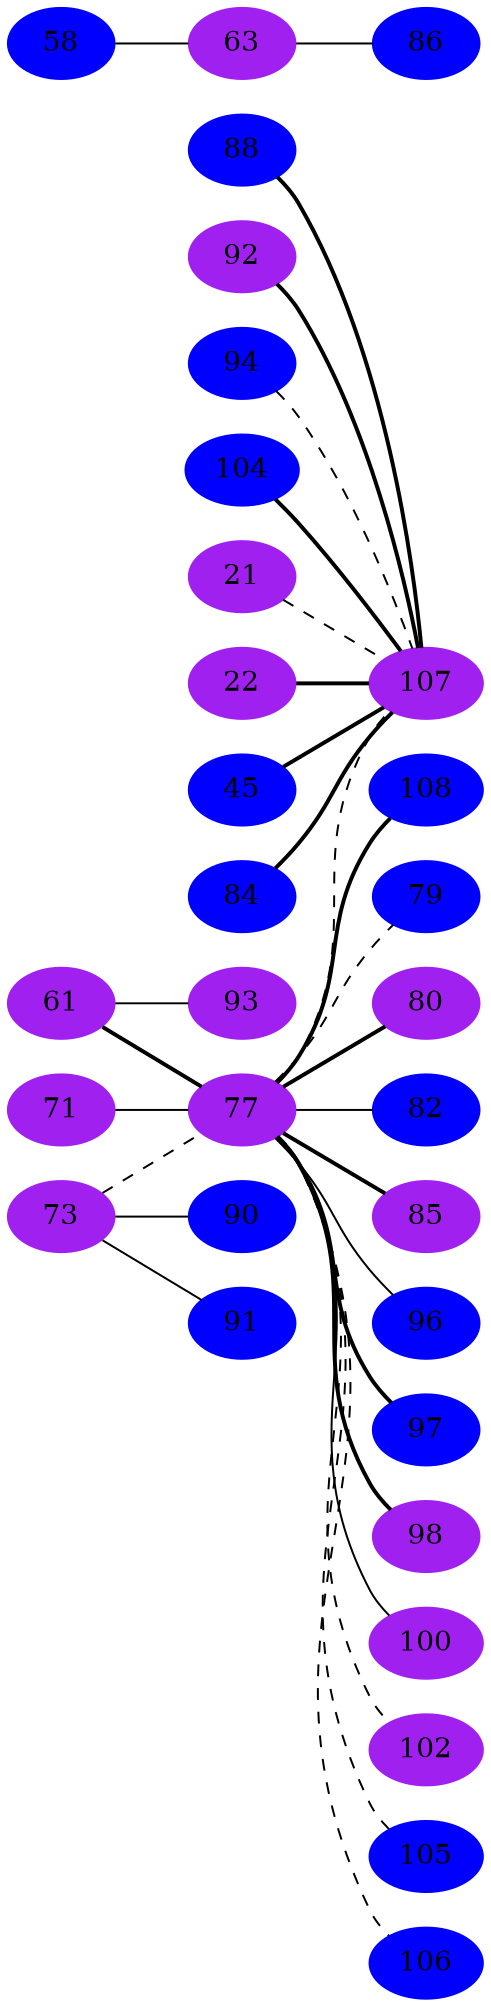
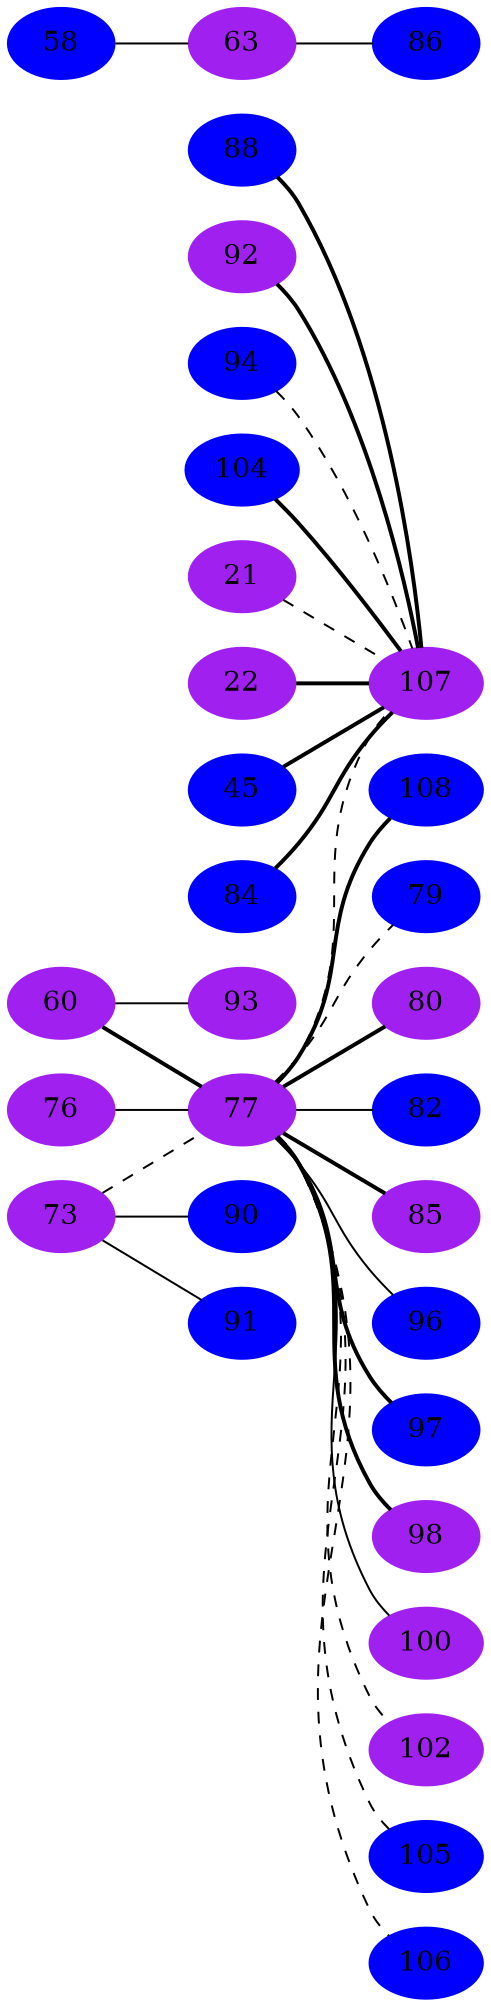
node "61": label "61" -> "60"
node "71": label "71" -> "76"
